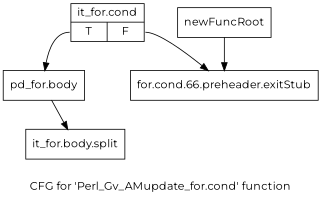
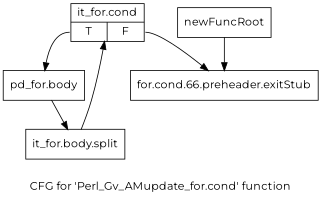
edge "it_for.body.split" -> "it_for.cond": added
